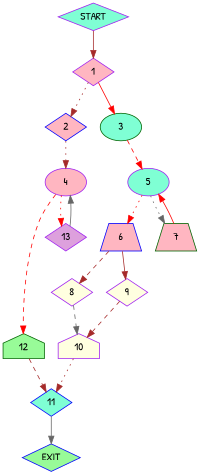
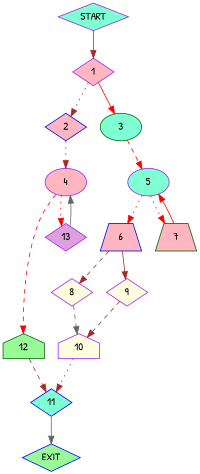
edge "5" -> "7": color gray40 -> red
